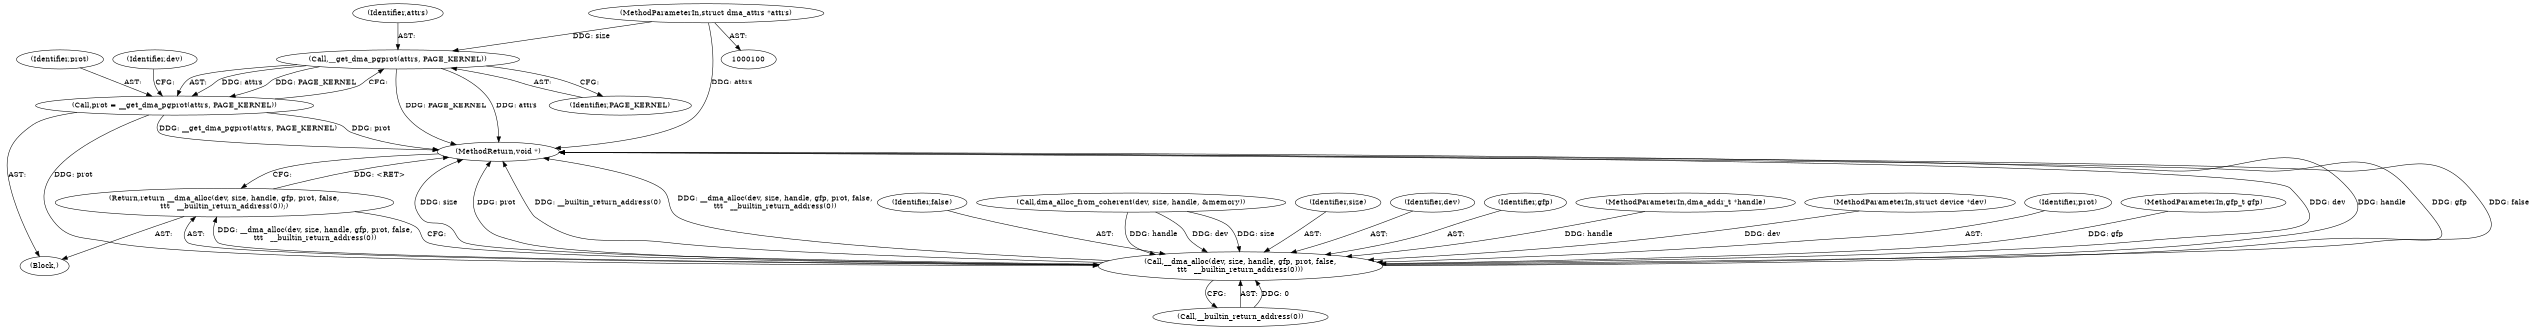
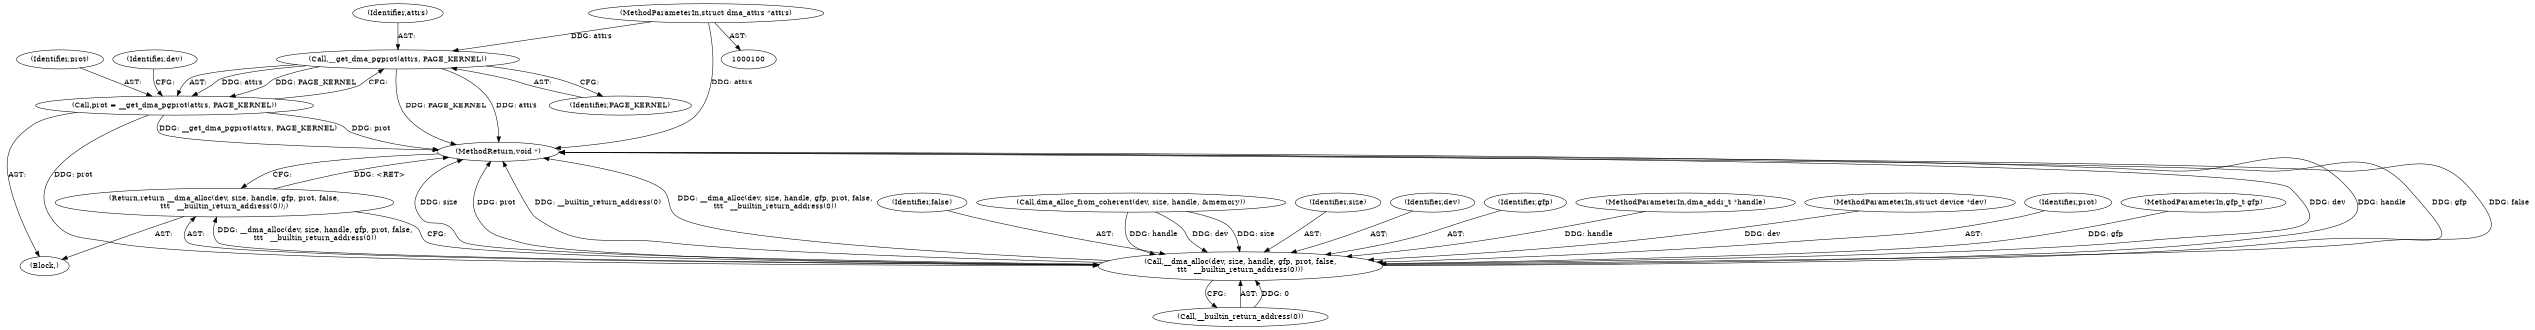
edge "(MethodParameterIn,struct dma_attrs *attrs)" -> "(Call,__get_dma_pgprot(attrs, PAGE_KERNEL))": label "DDG: size" -> "DDG: attrs"
